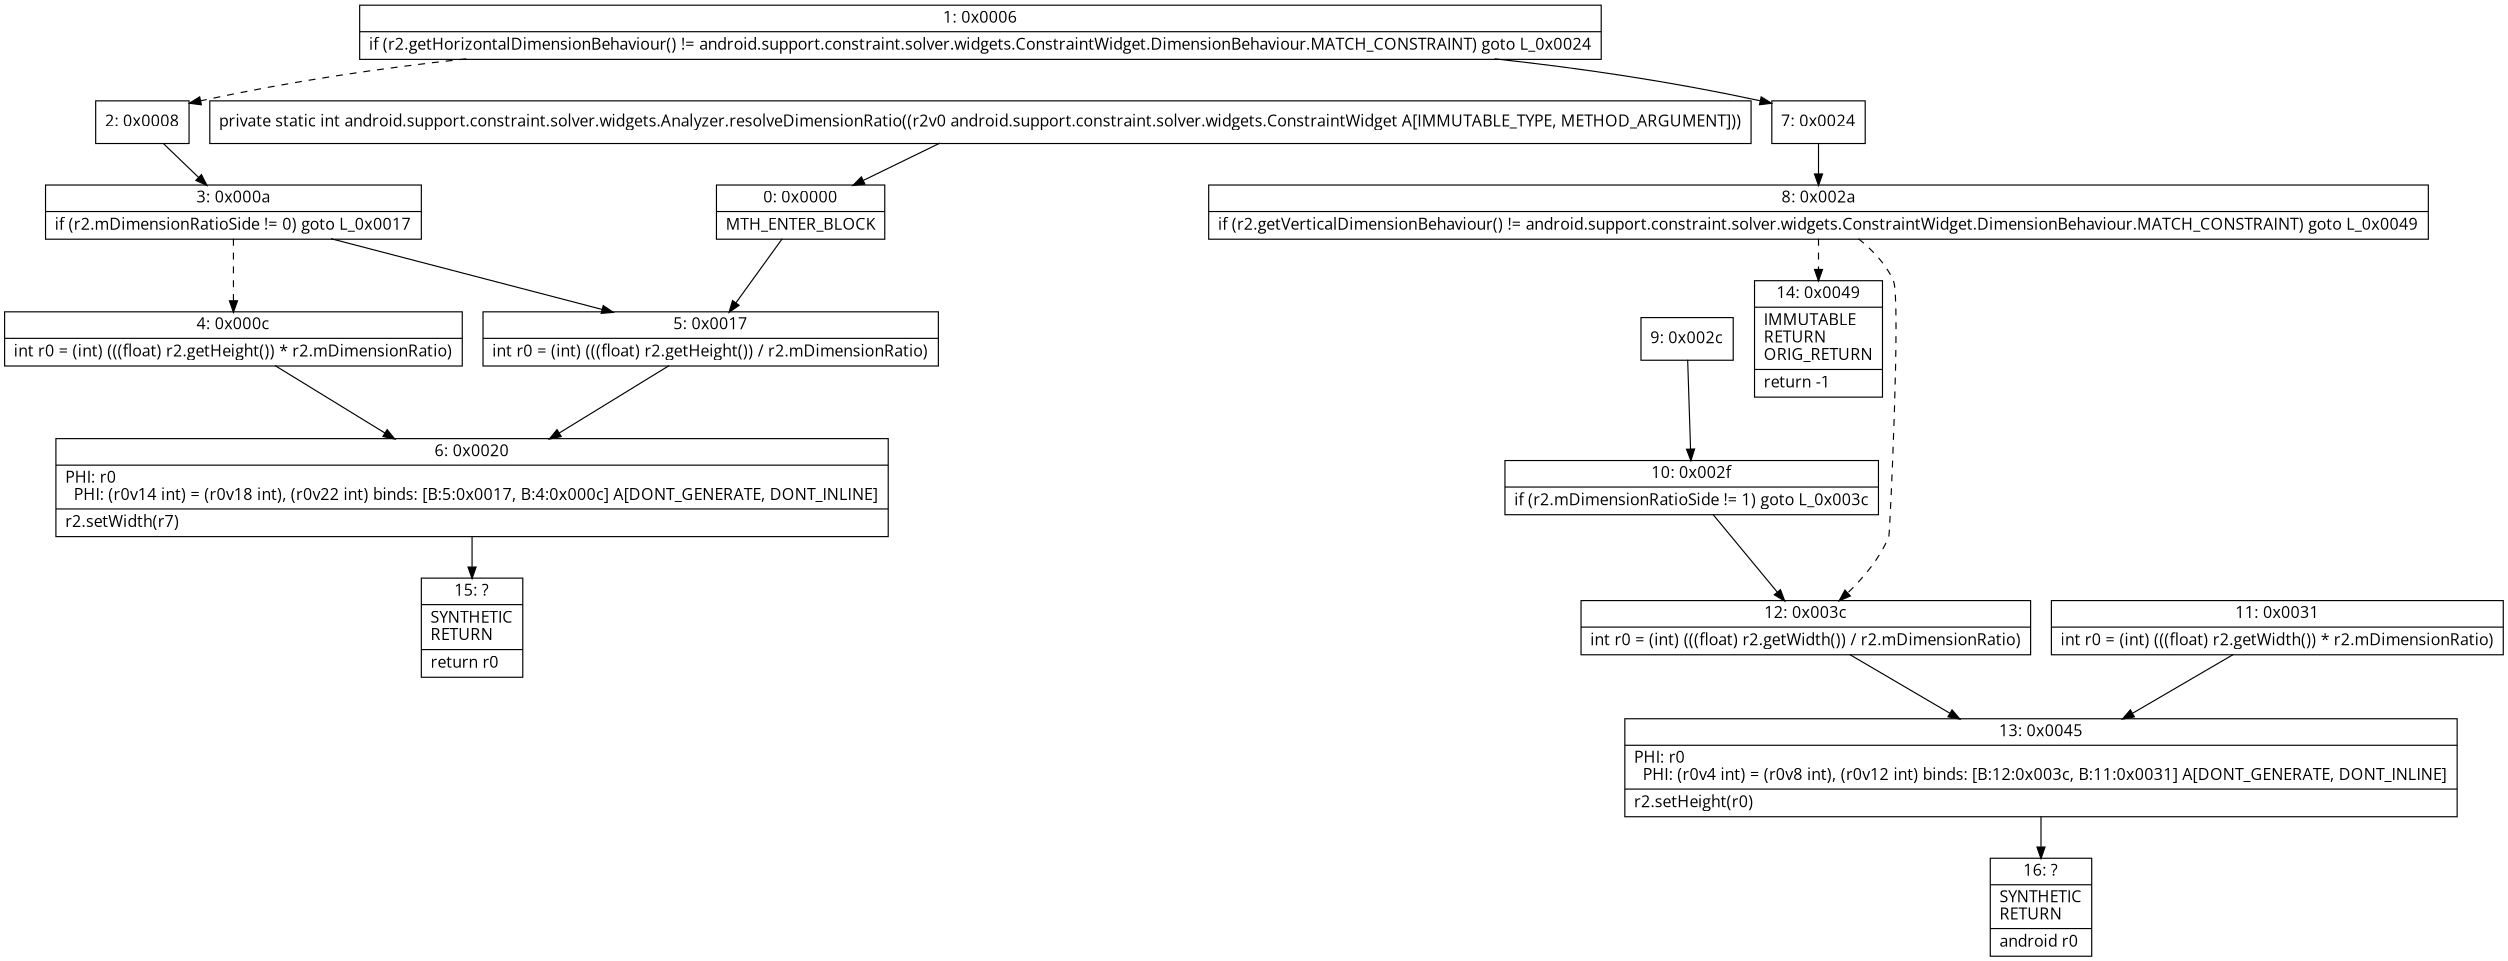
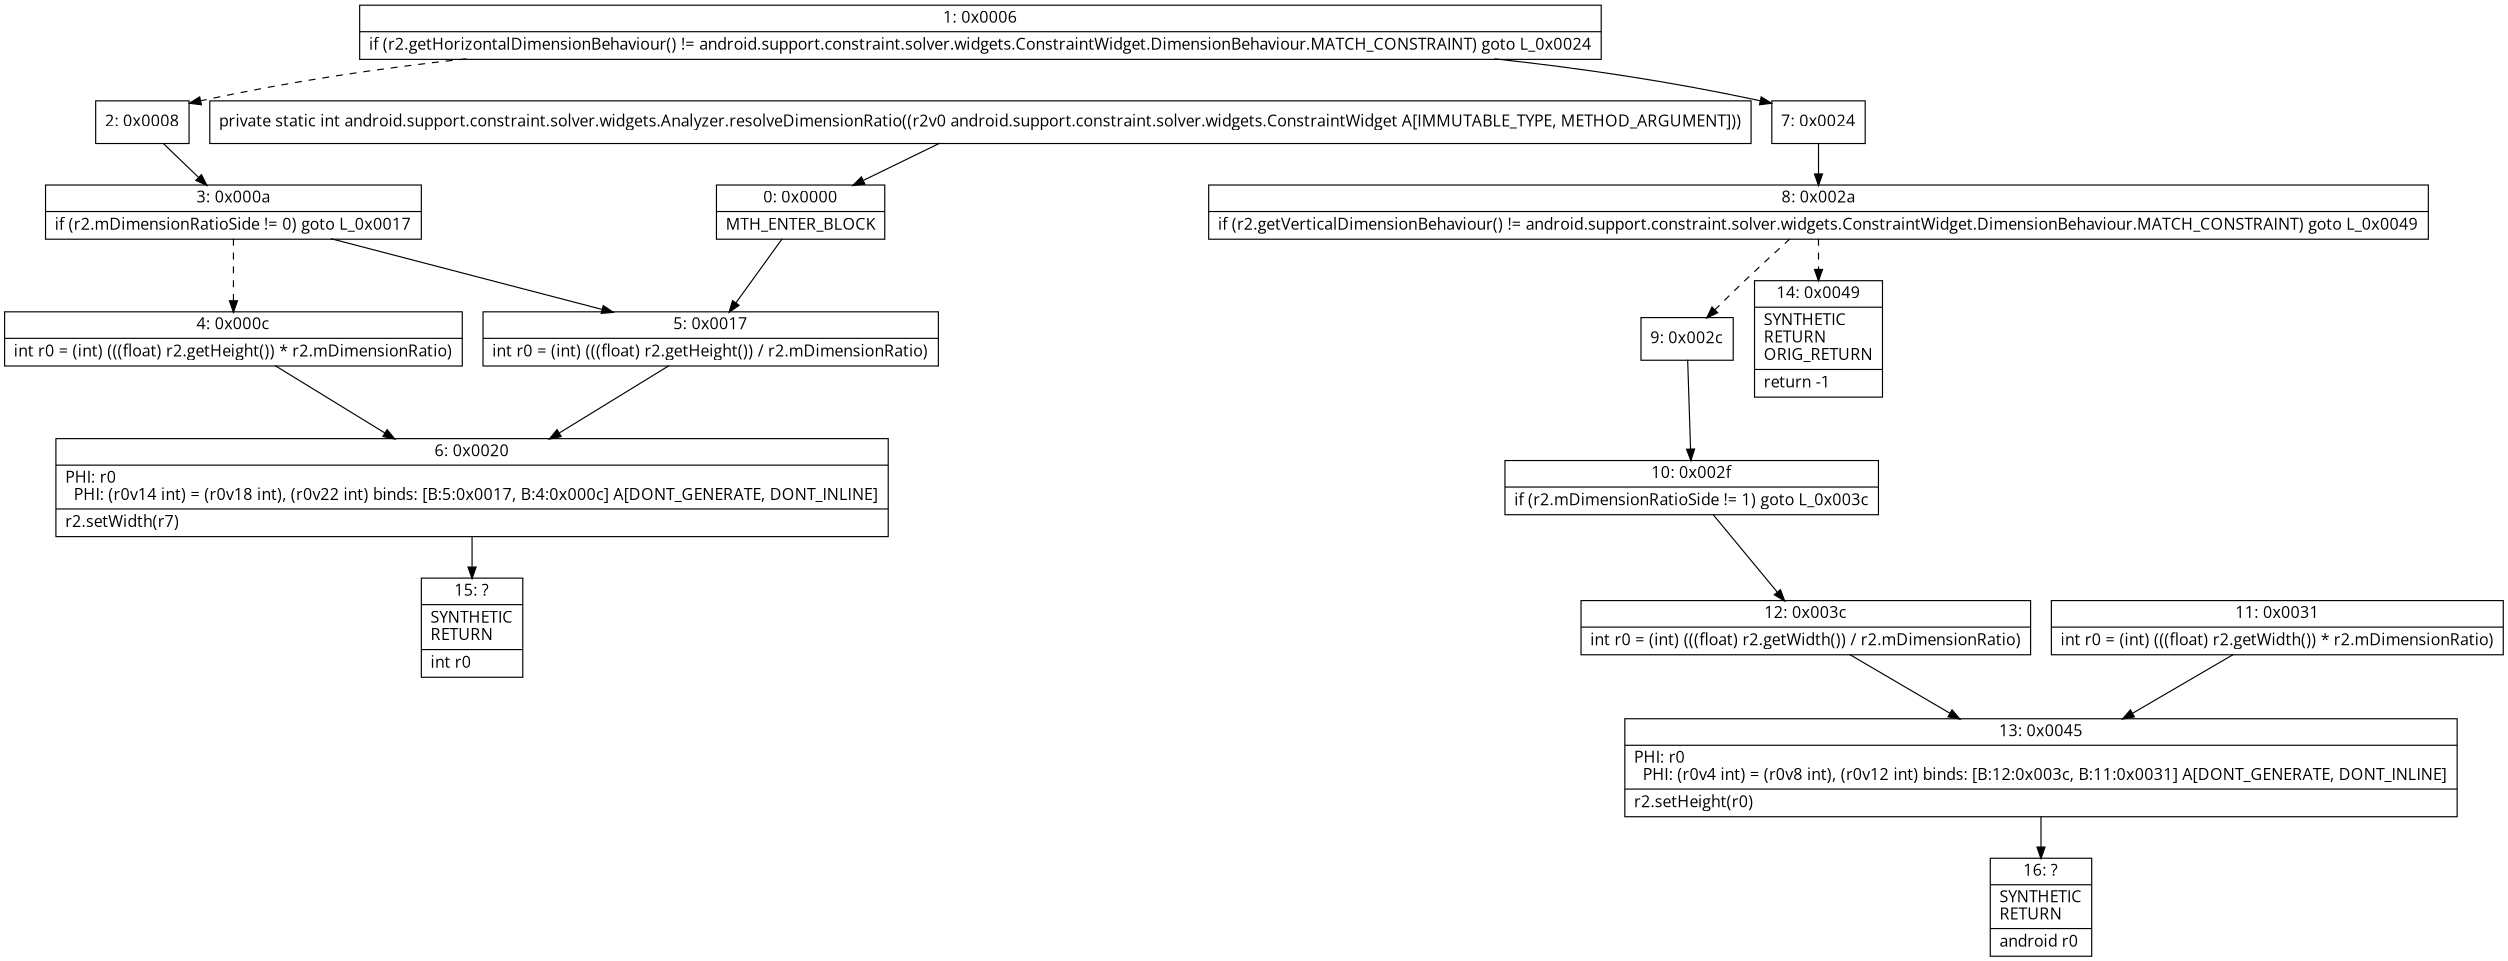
node "14: 0x0049": text "IMMUTABLE" -> "SYNTHETIC"
edge "8: 0x002a" -> "12: 0x003c": now "8: 0x002a" -> "9: 0x002c"
node "15: ?": text "return r0" -> "int r0"
